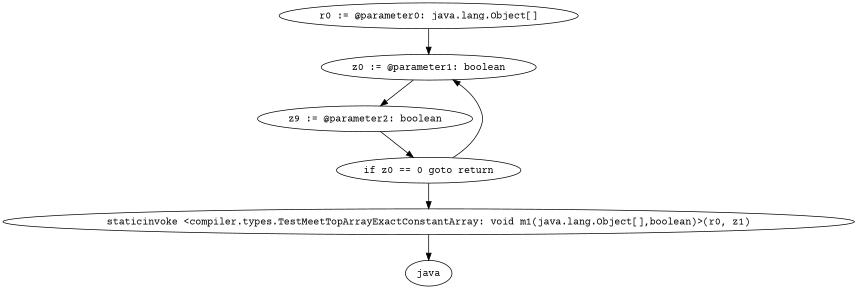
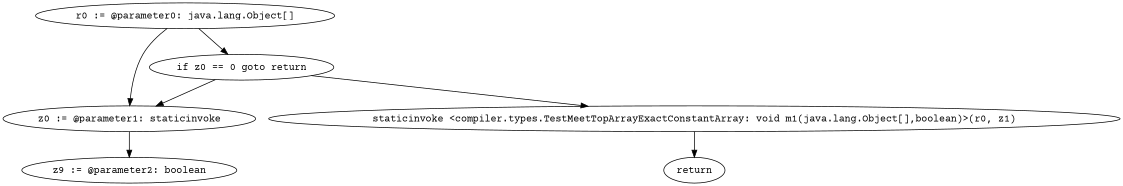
node "z0 := @parameter1: boolean": label "z0 := @parameter1: boolean" -> "z0 := @parameter1: staticinvoke"
edge "z9 := @parameter2: boolean" -> "if z0 == 0 goto return": now "r0 := @parameter0: java.lang.Object[]" -> "if z0 == 0 goto return"
node "java": label "java" -> "return"
